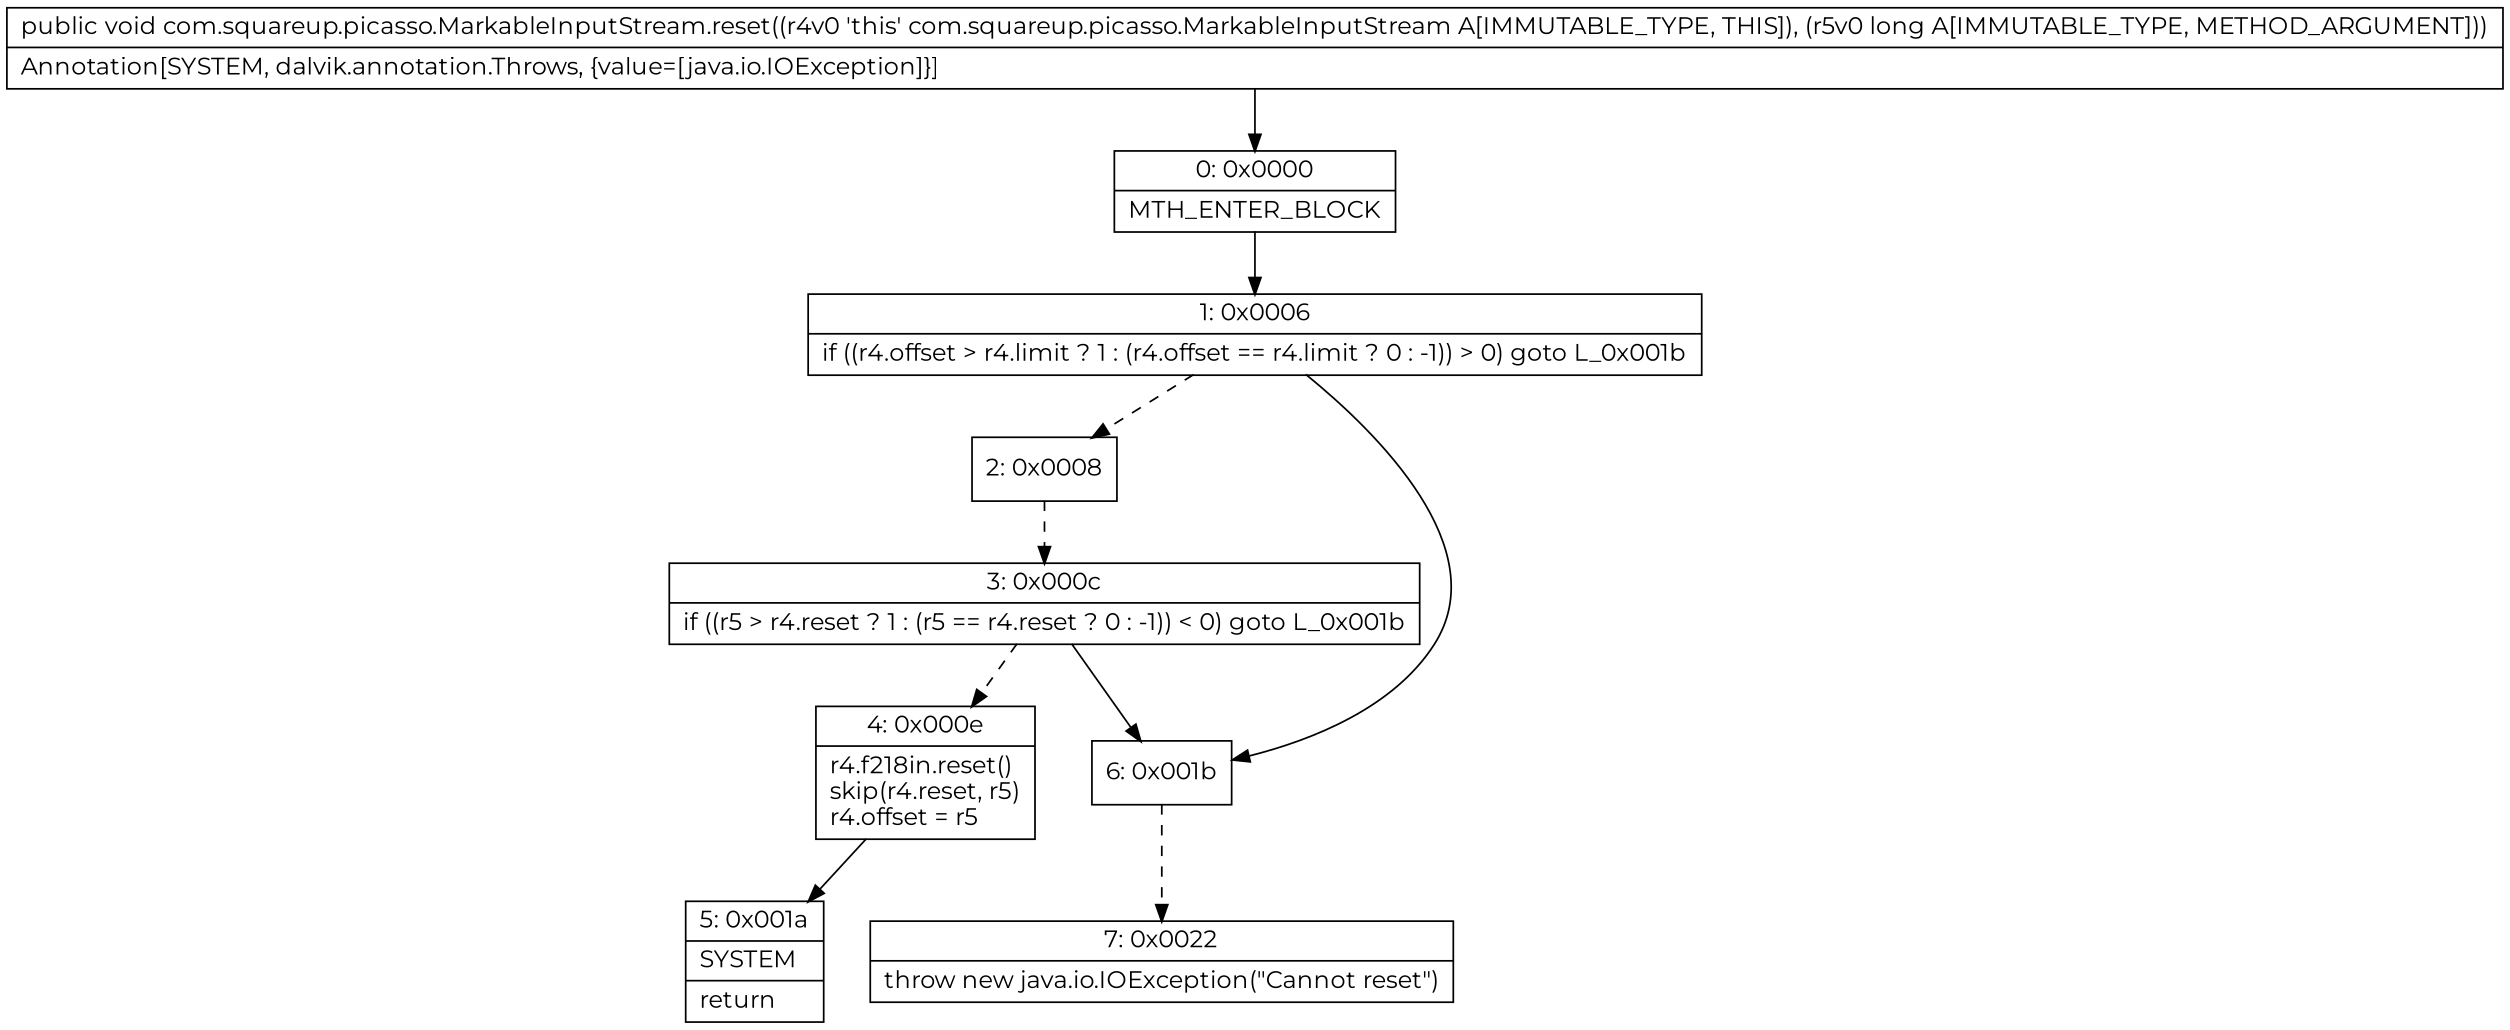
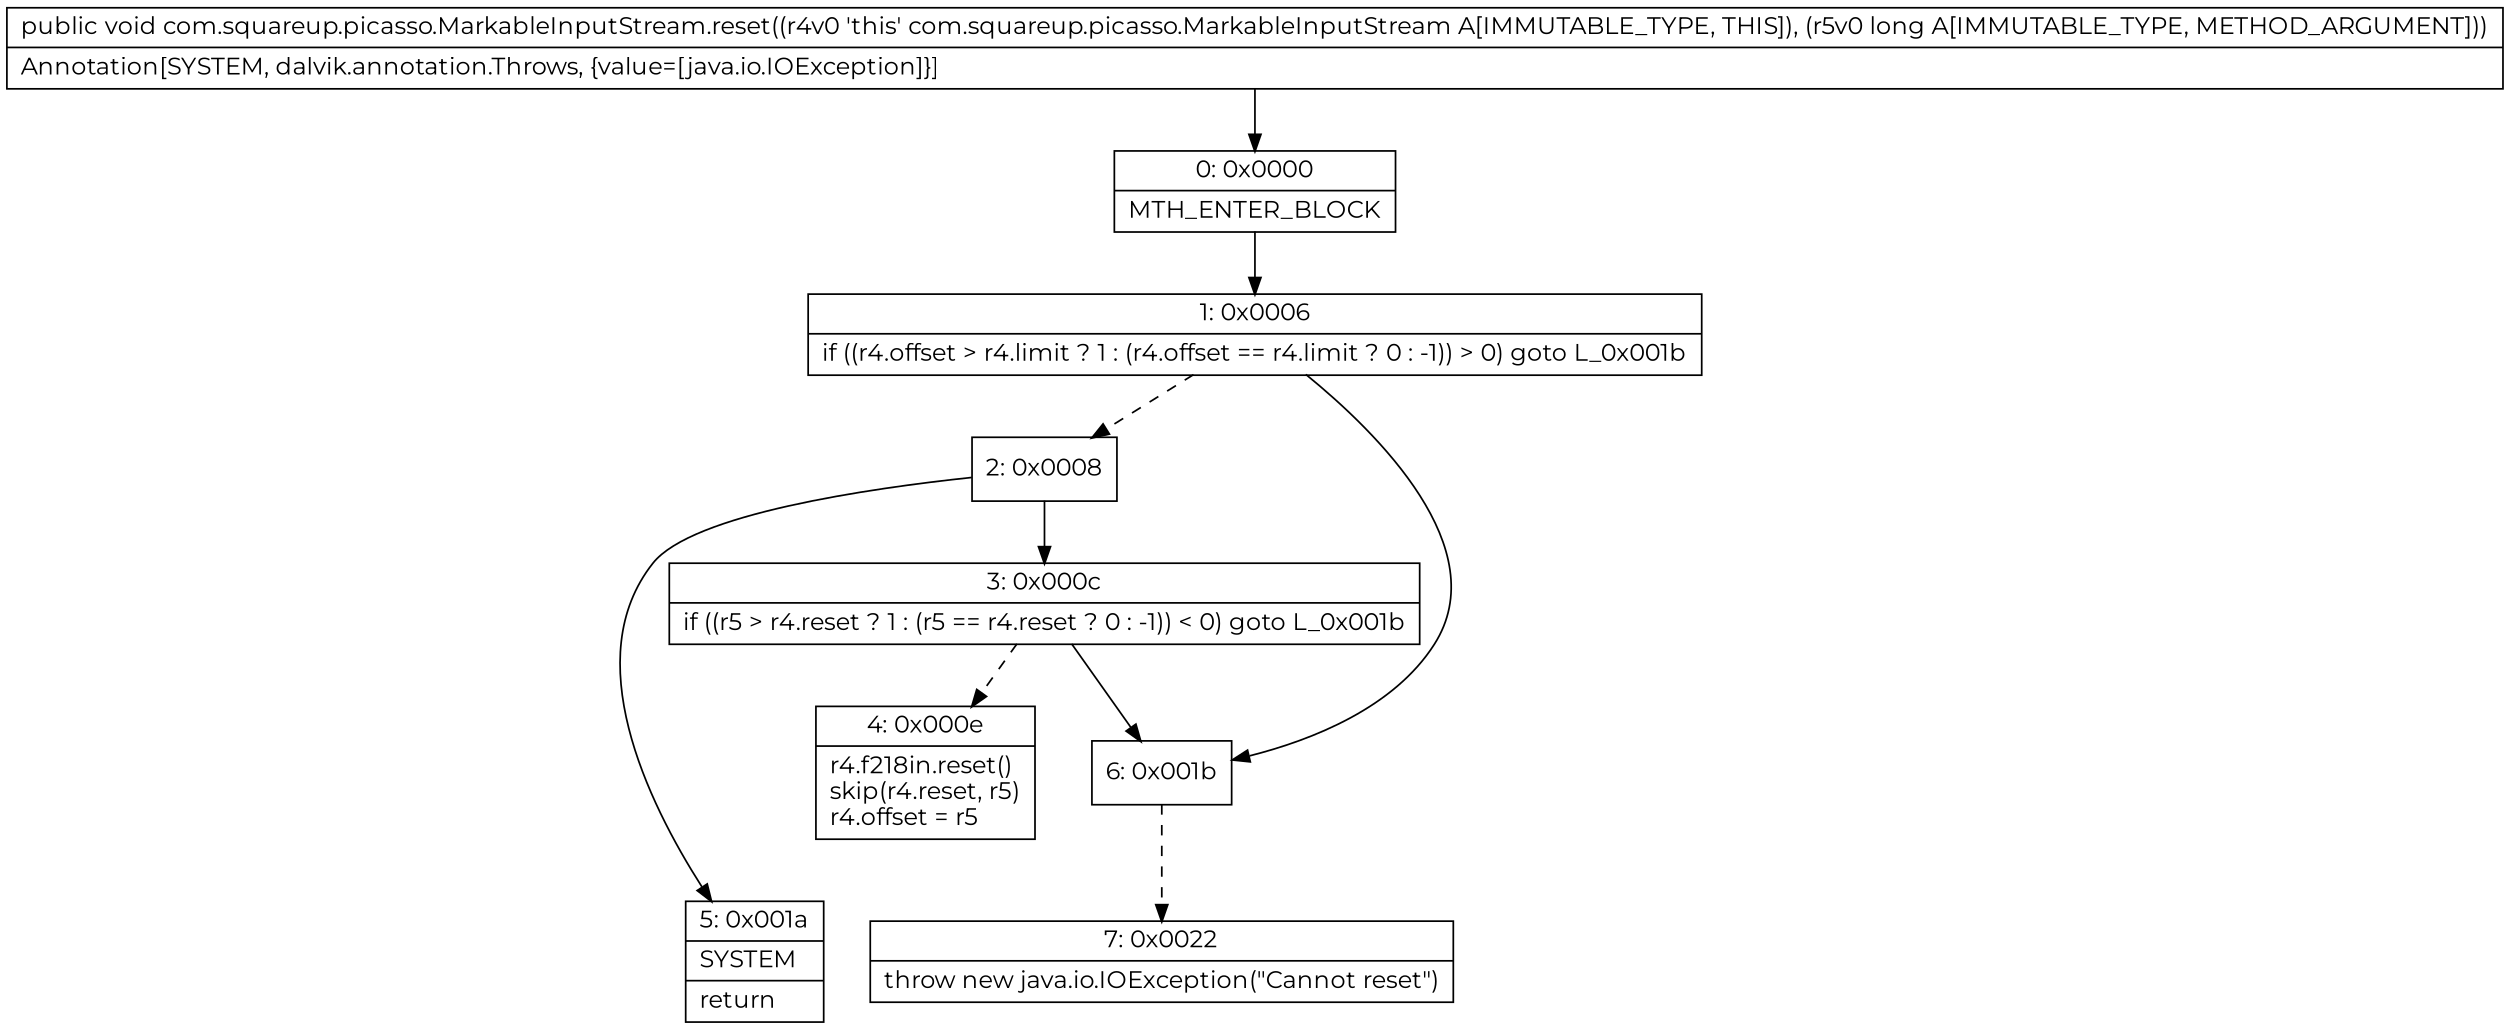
edge "2: 0x0008" -> "3: 0x000c": style dashed -> solid
edge "4: 0x000e" -> "5: 0x001a": now "2: 0x0008" -> "5: 0x001a"
